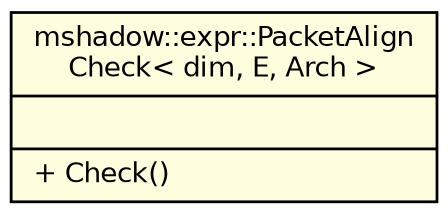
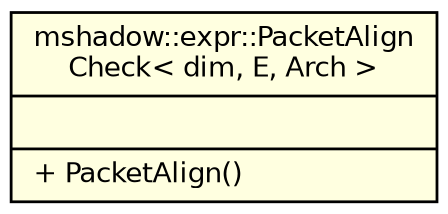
node "mshadow::expr::PacketAlign": text "+ Check()" -> "+ PacketAlign()"
